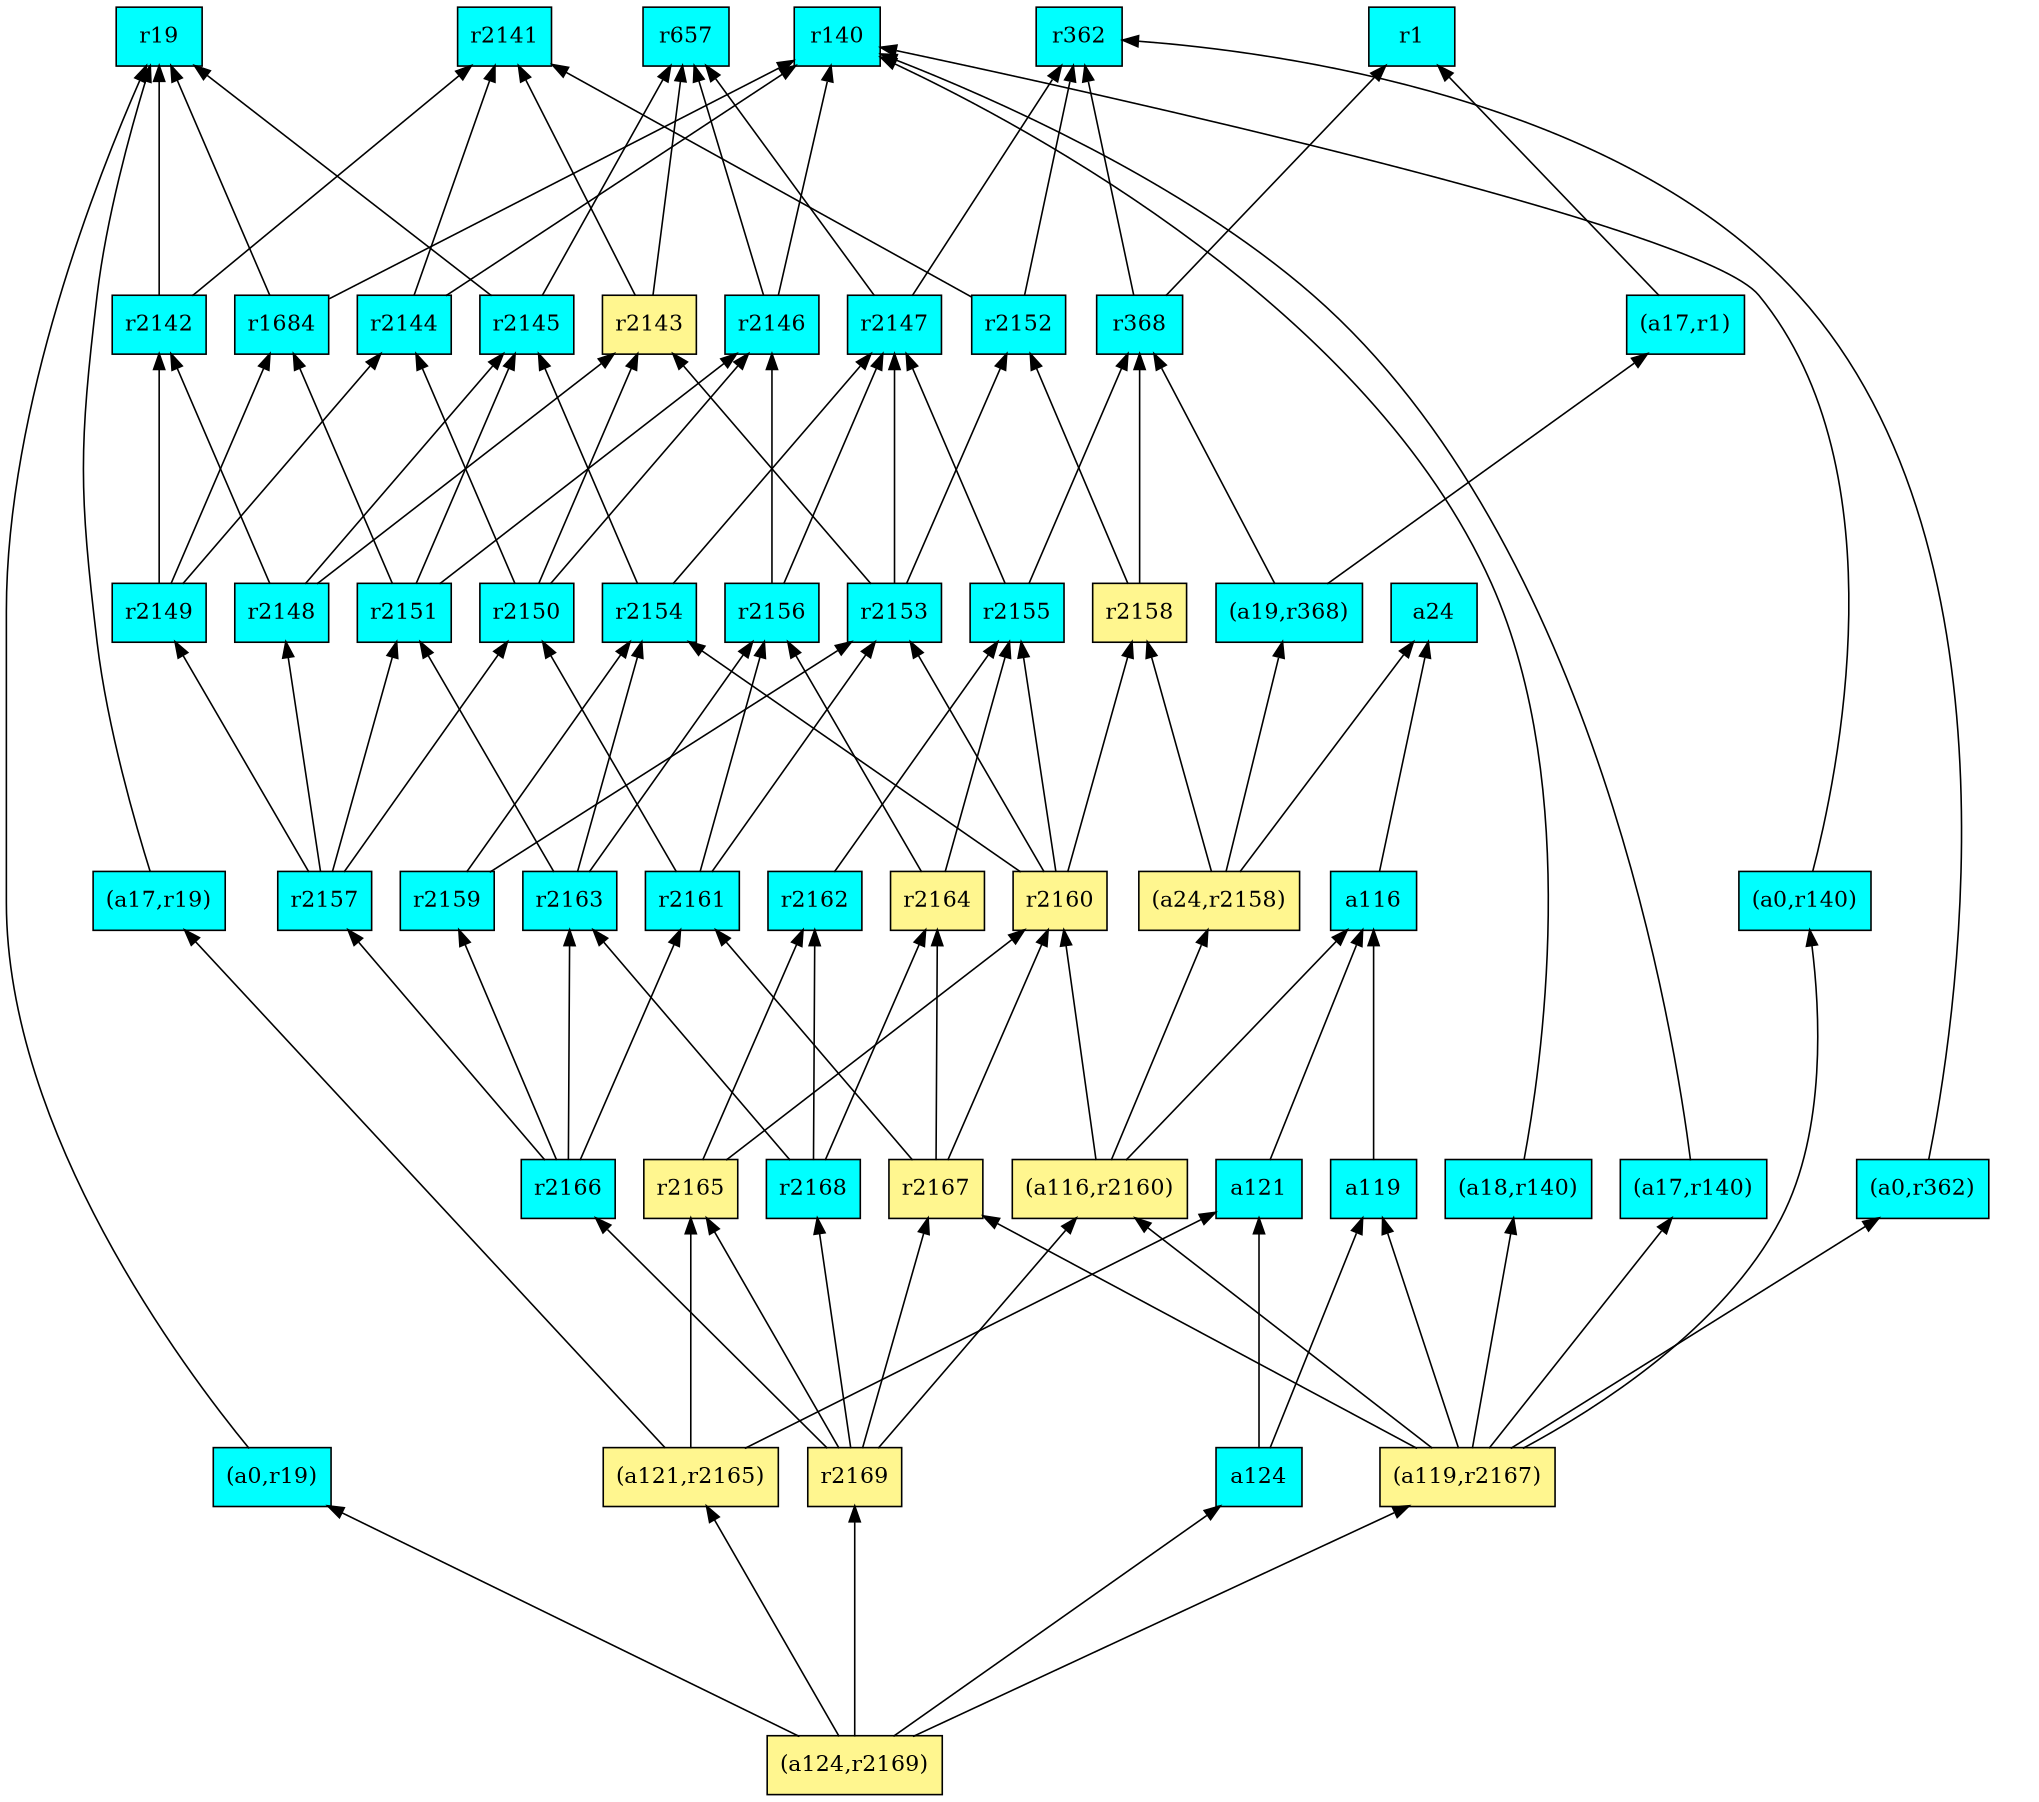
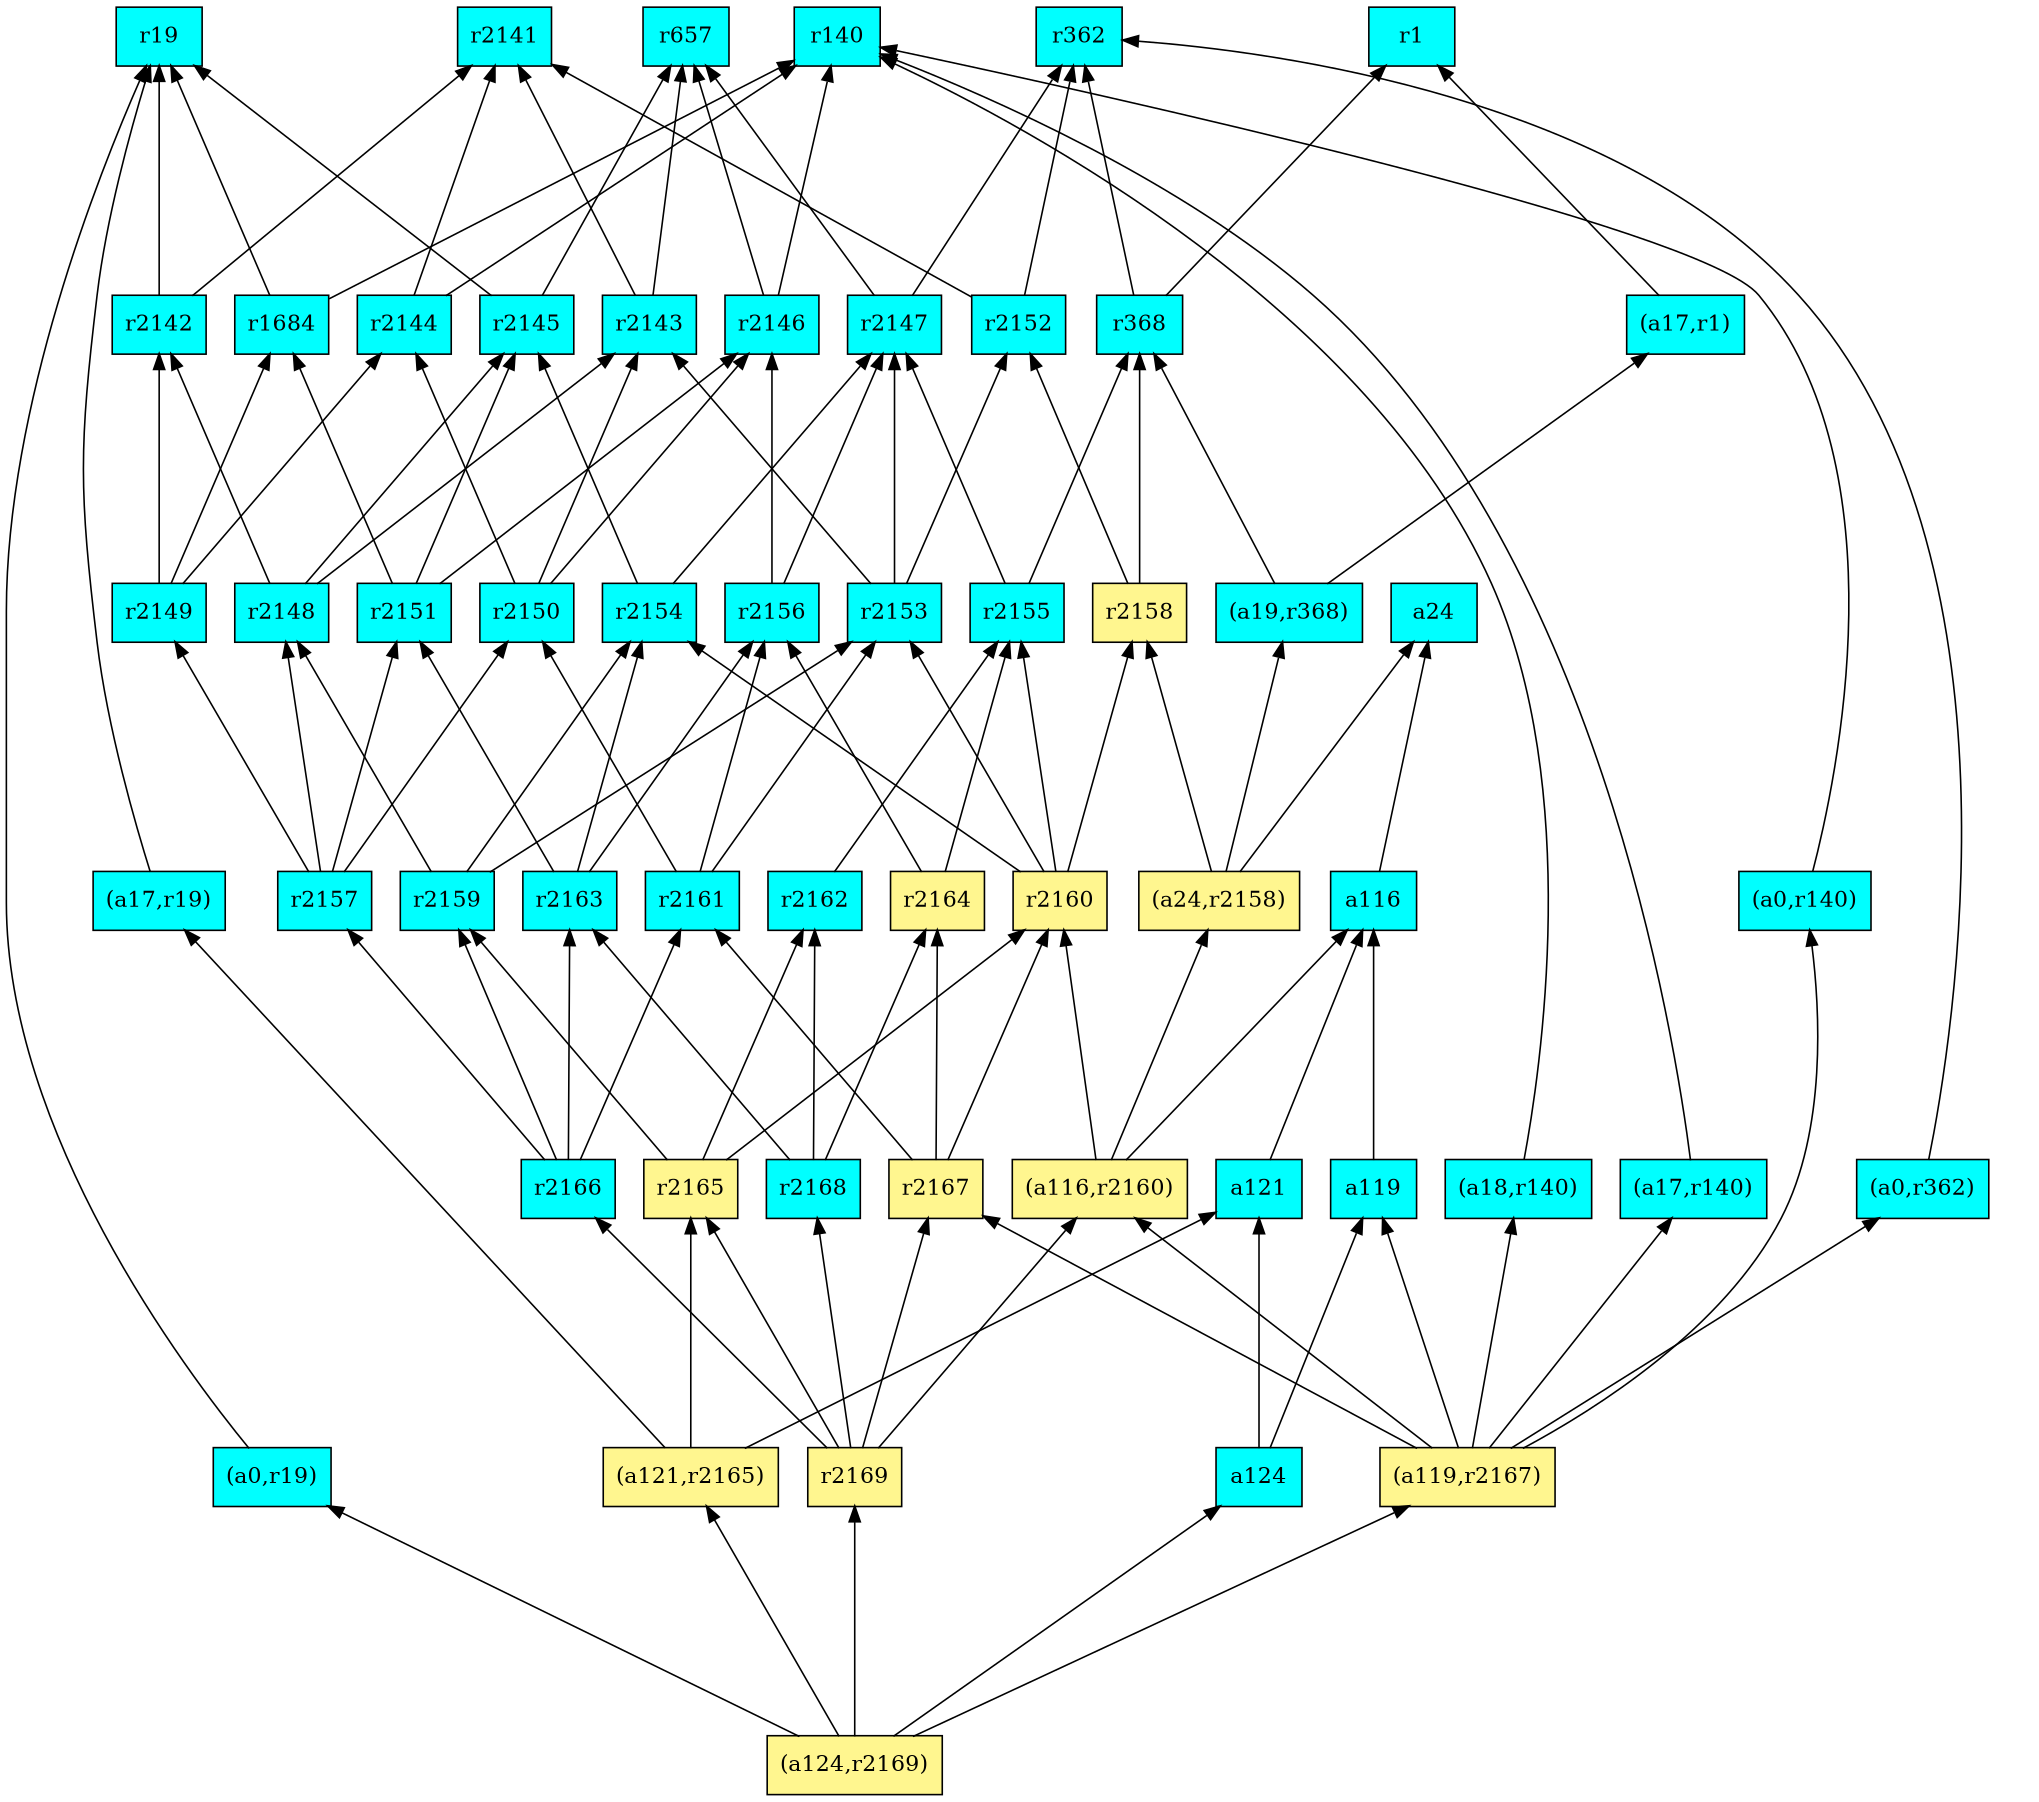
node "r2143": fillcolor khaki1 -> cyan
edge "r2159" -> "r2148": added
edge "r2165" -> "r2159": added
